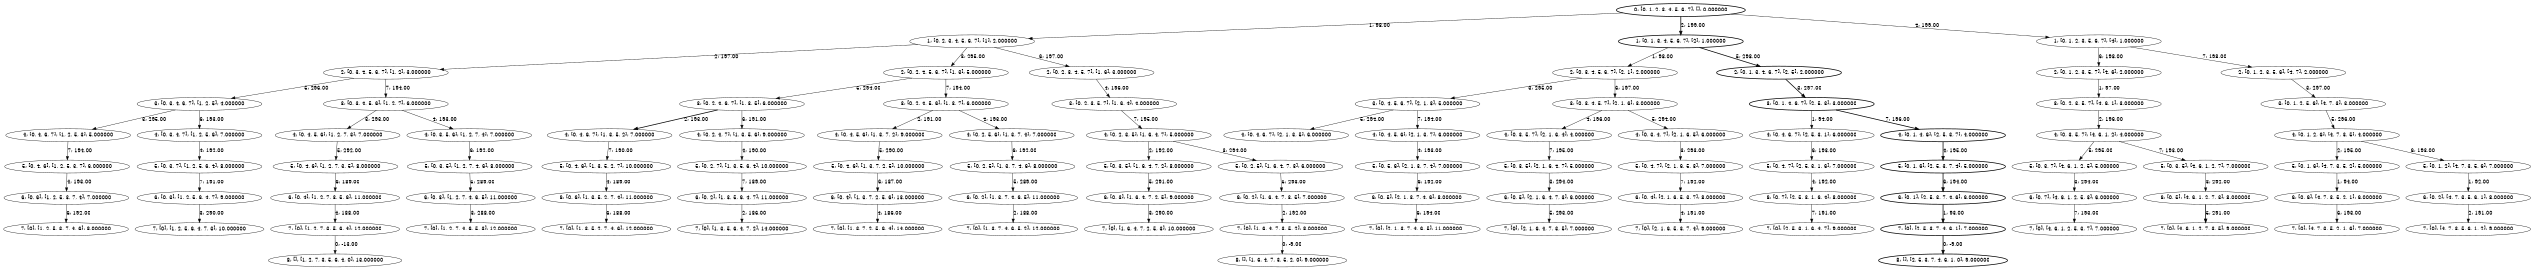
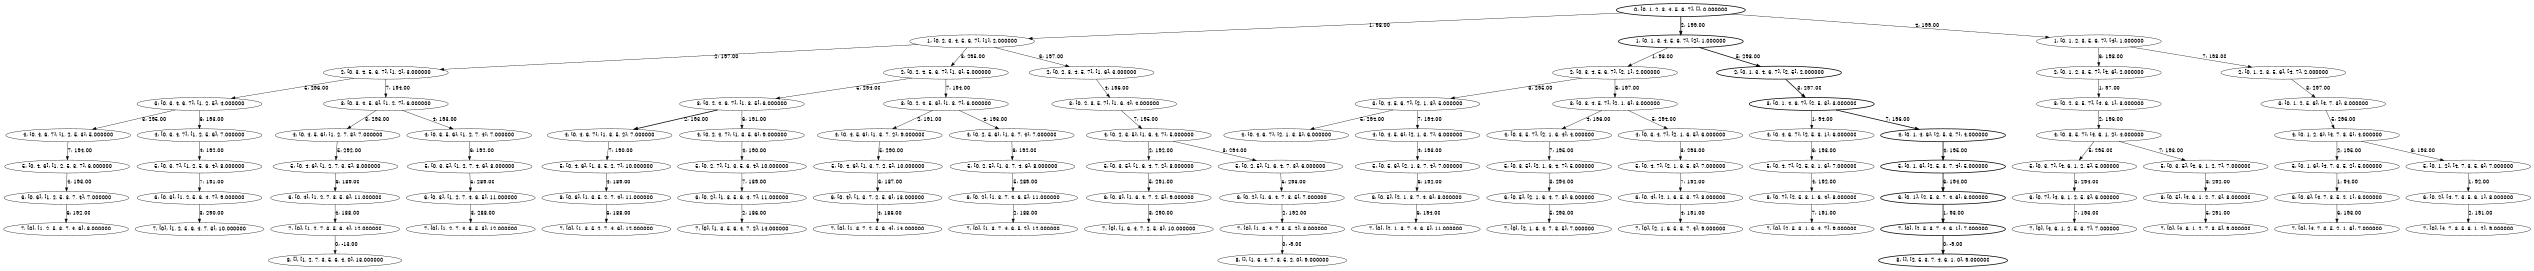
edge "6; [0, 5]; [4, 6, 1, 2, 7, 3]; 8,000000" -> "7; [0]; [4, 6, 1, 2, 7, 3, 5]; 9,000000": style bold -> solid
